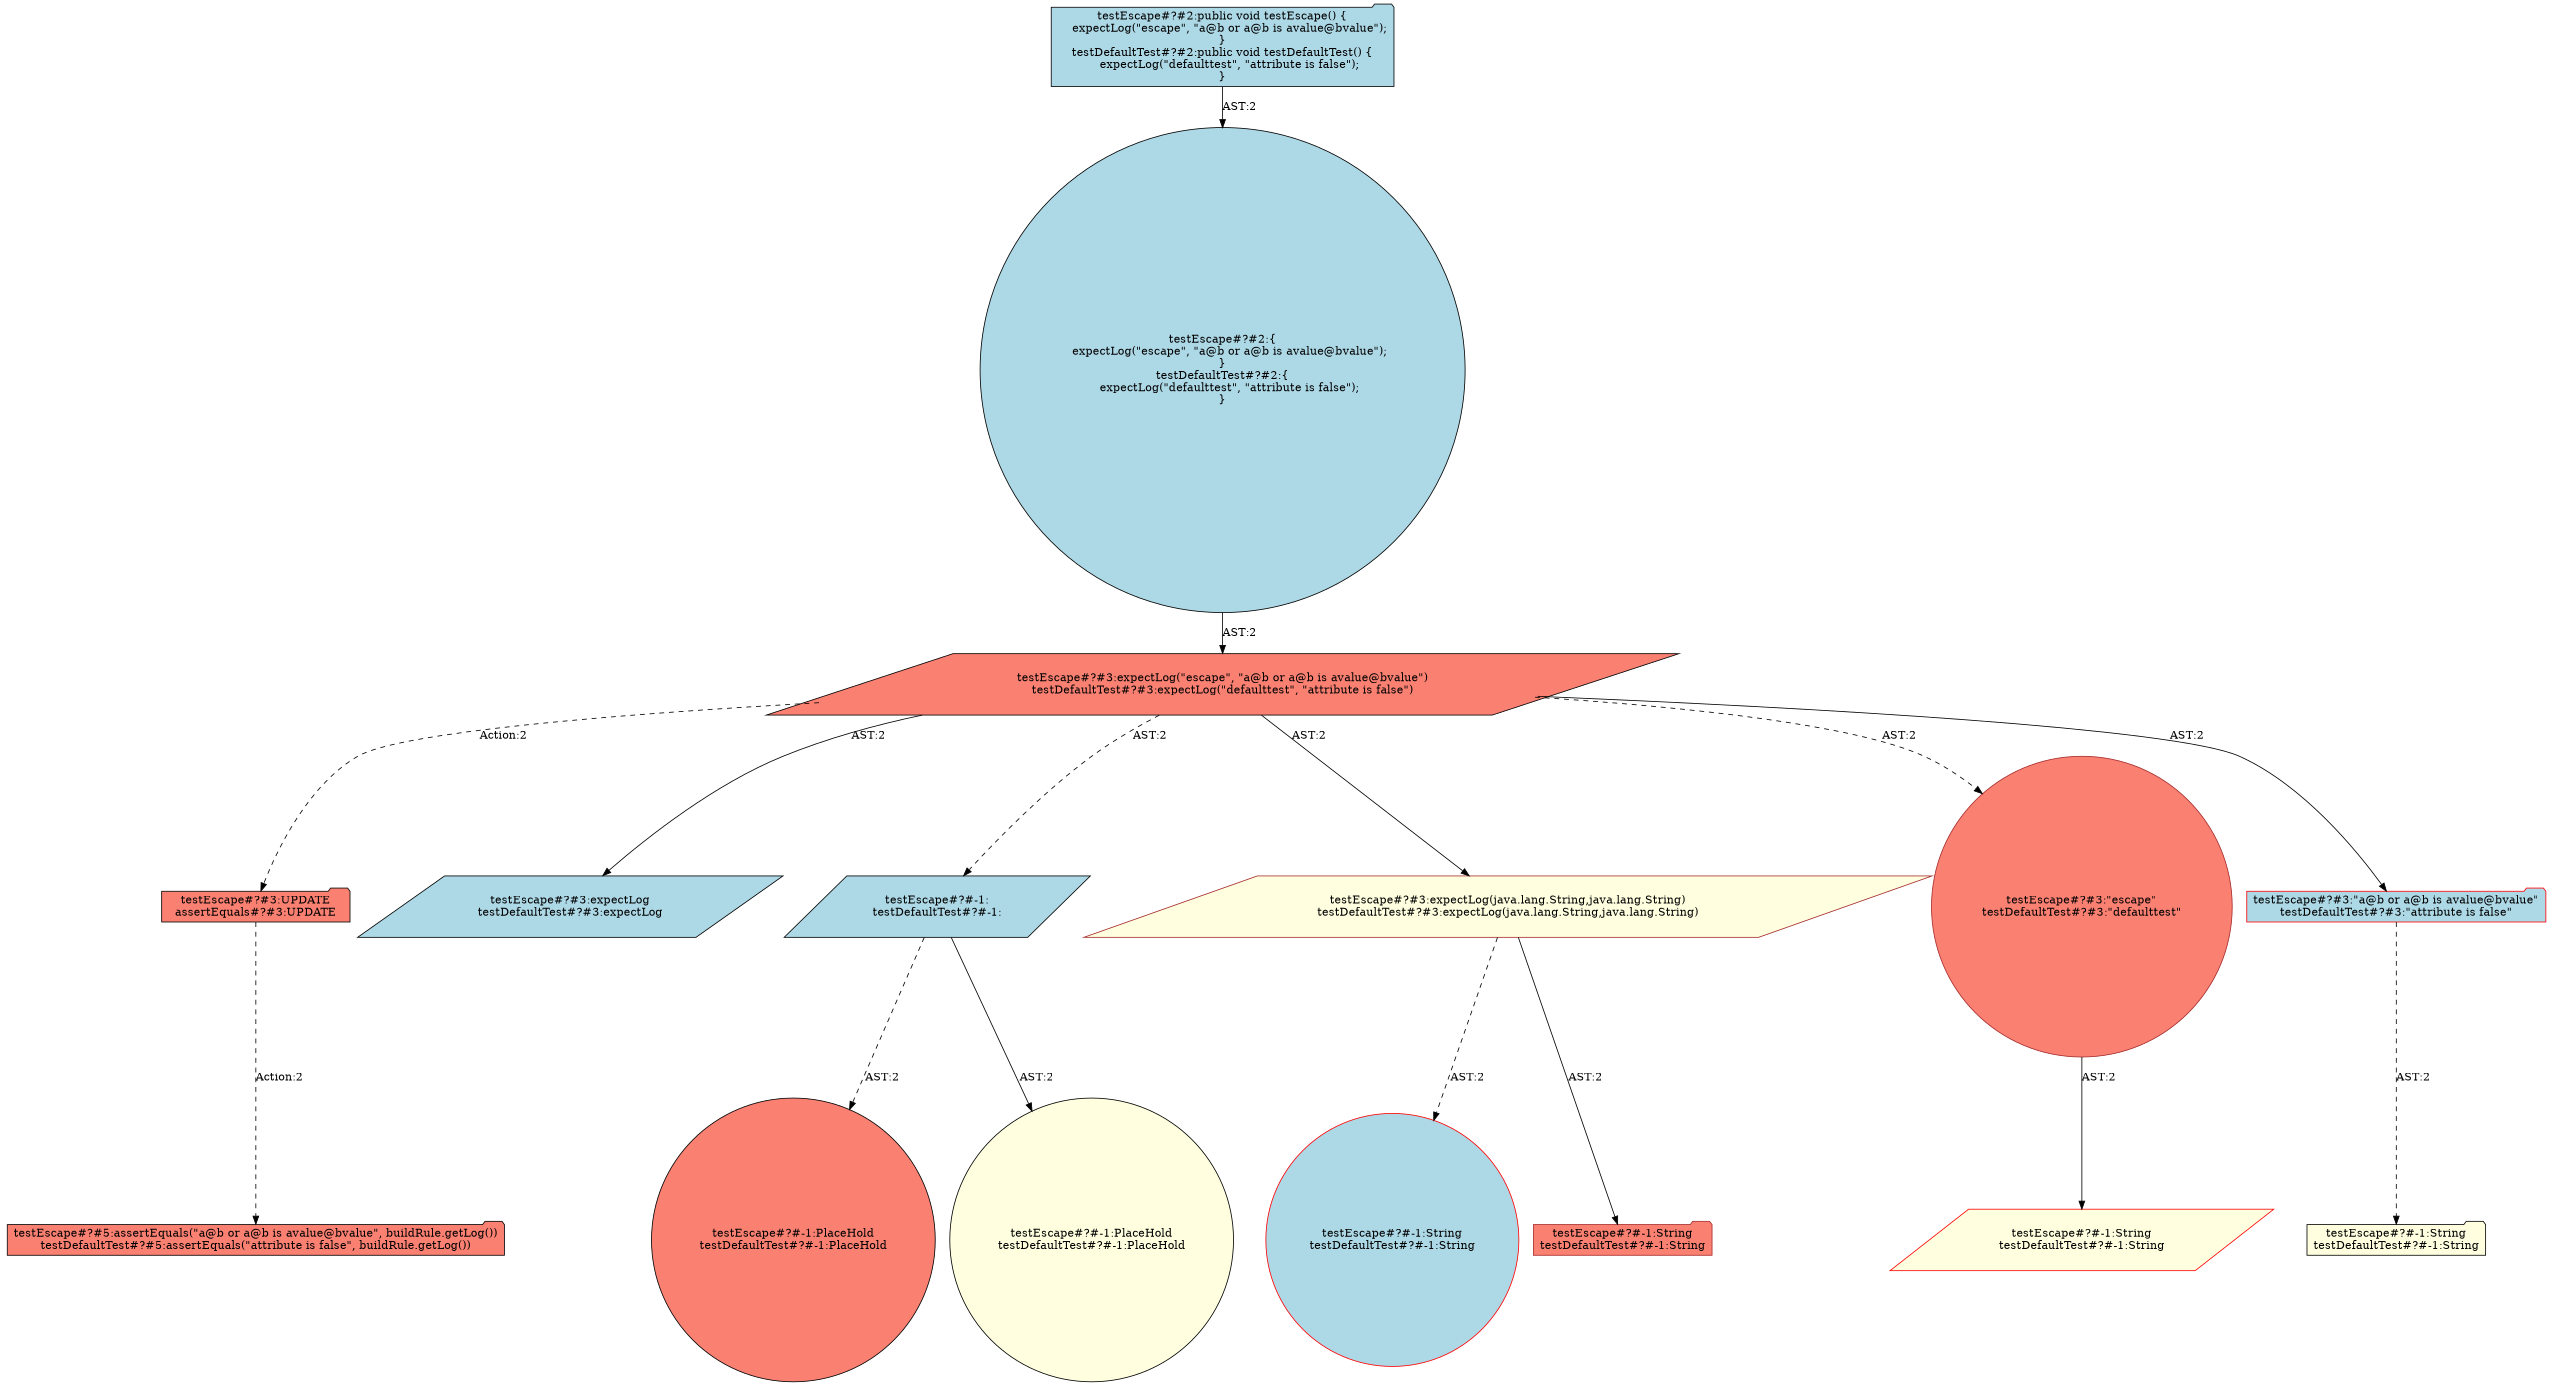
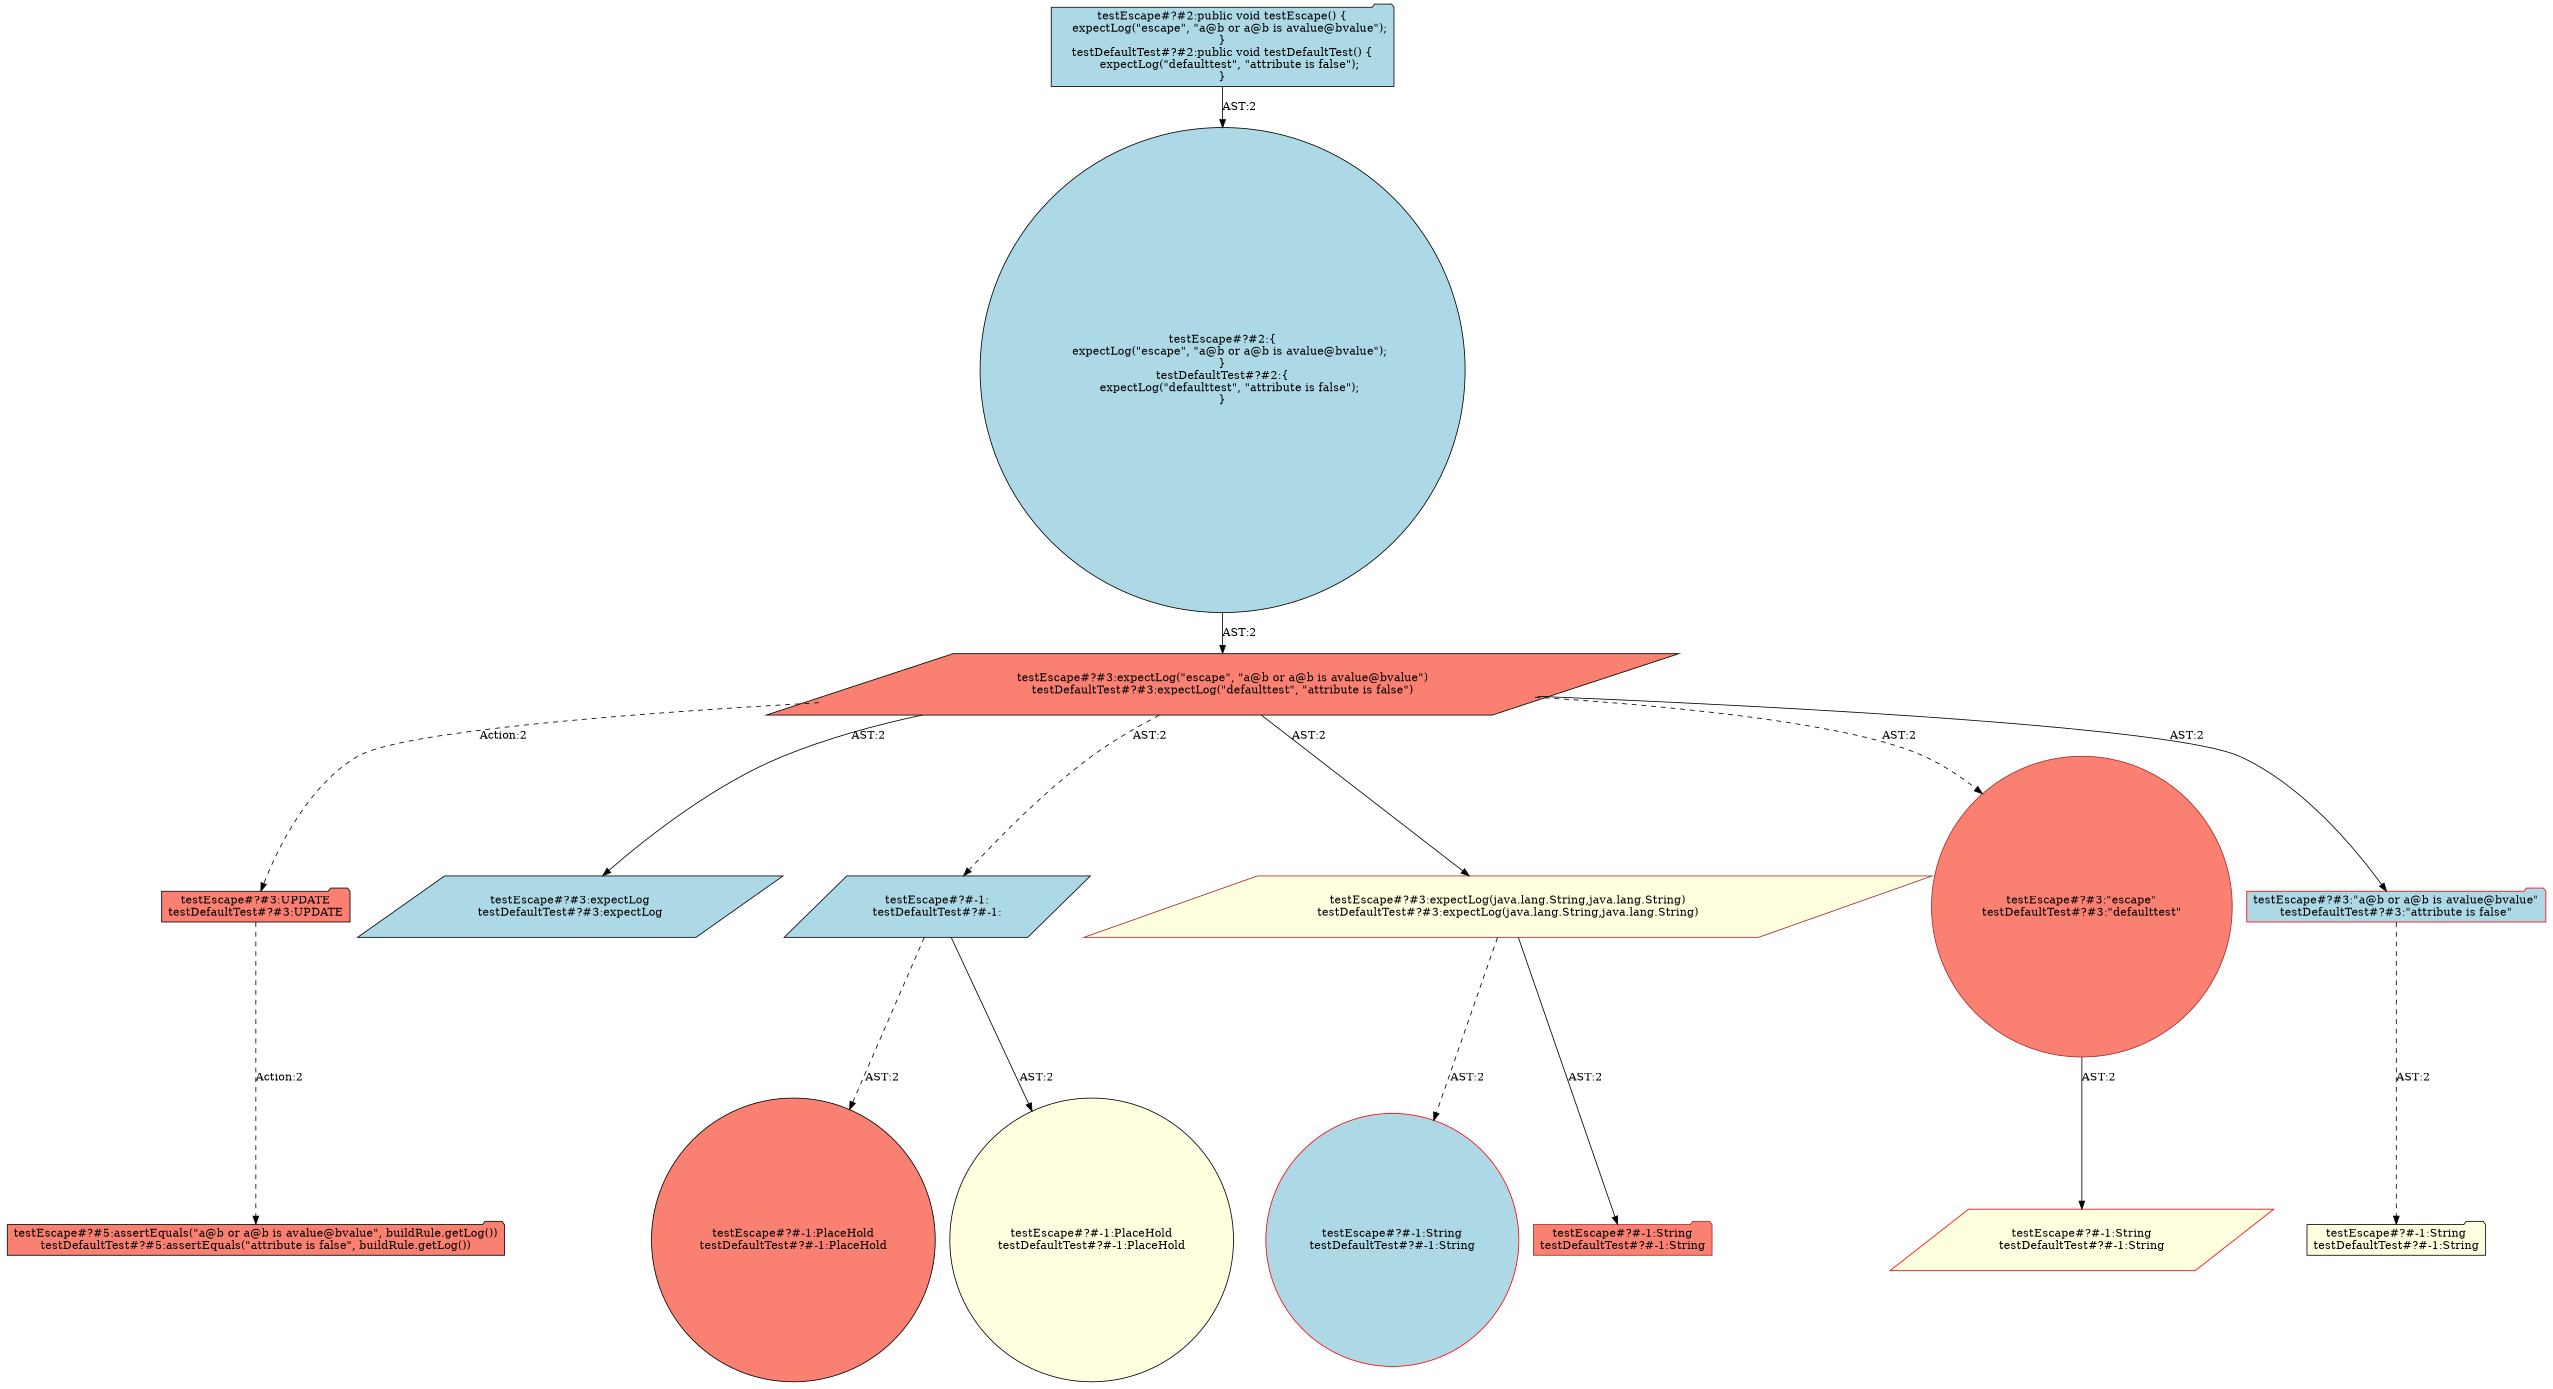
node "testEscape#?#3:UPDATE assertEquals#?#3:UPDATE": label "testEscape#?#3:UPDATE assertEquals#?#3:UPDATE" -> "testEscape#?#3:UPDATE testDefaultTest#?#3:UPDATE"
